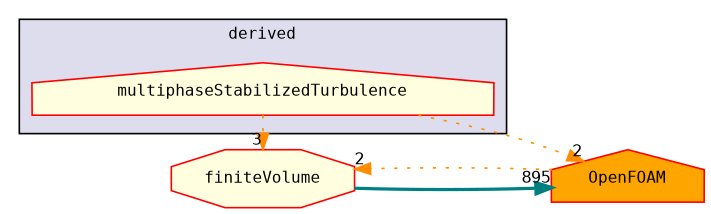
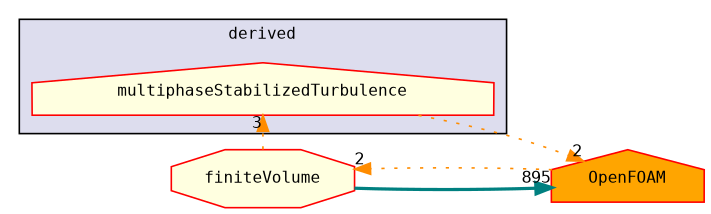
edge "multiphaseStabilizedTurbulence" -> "finiteVolume": reversed
